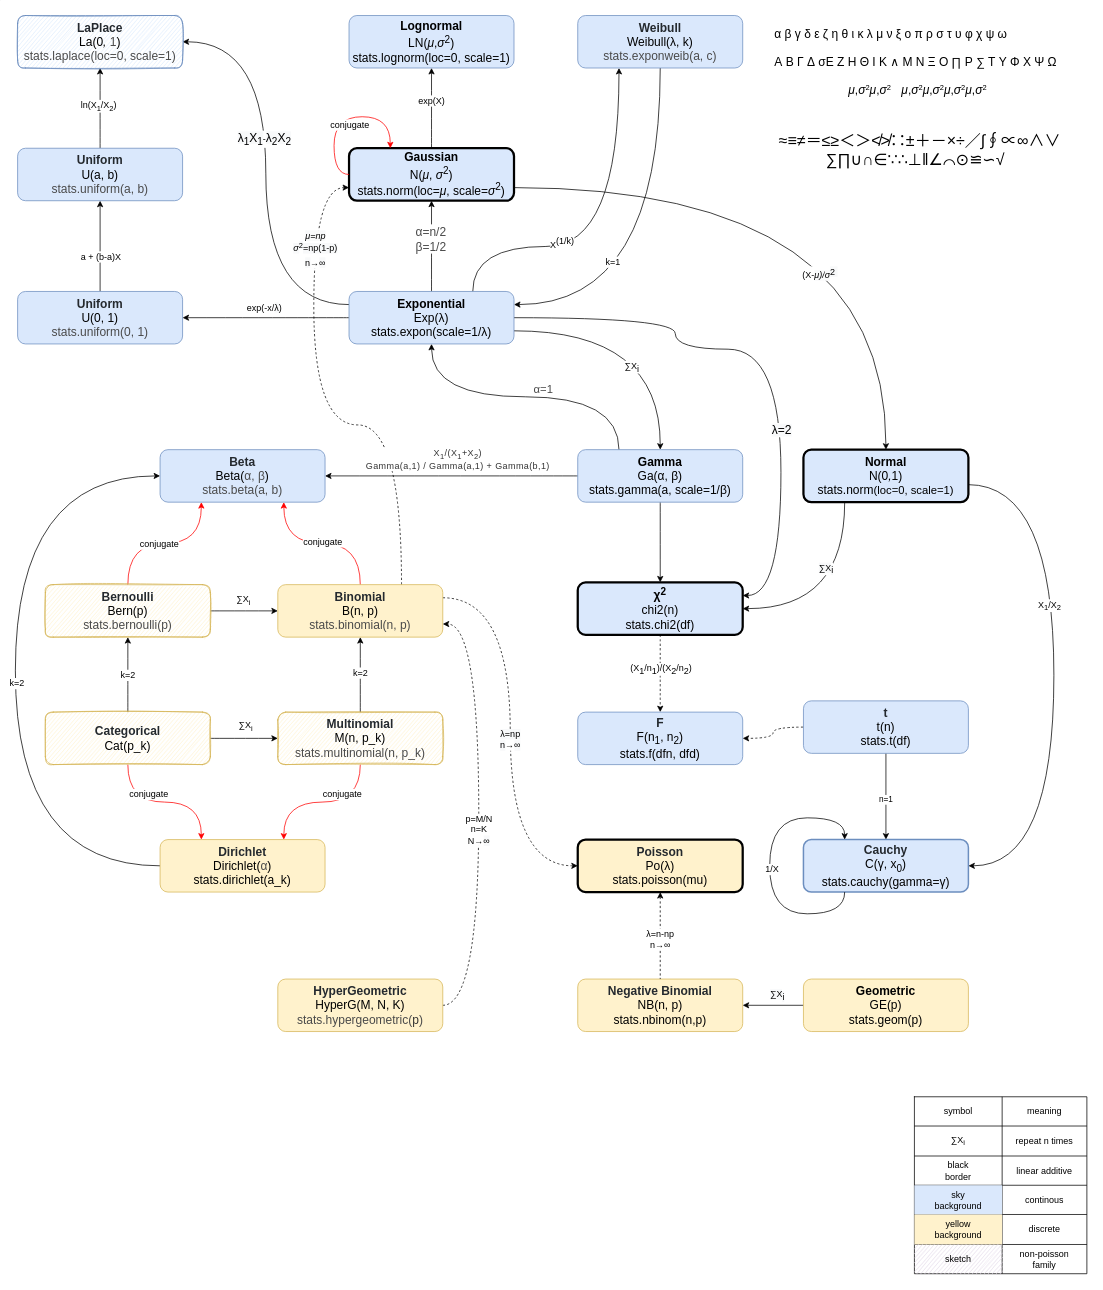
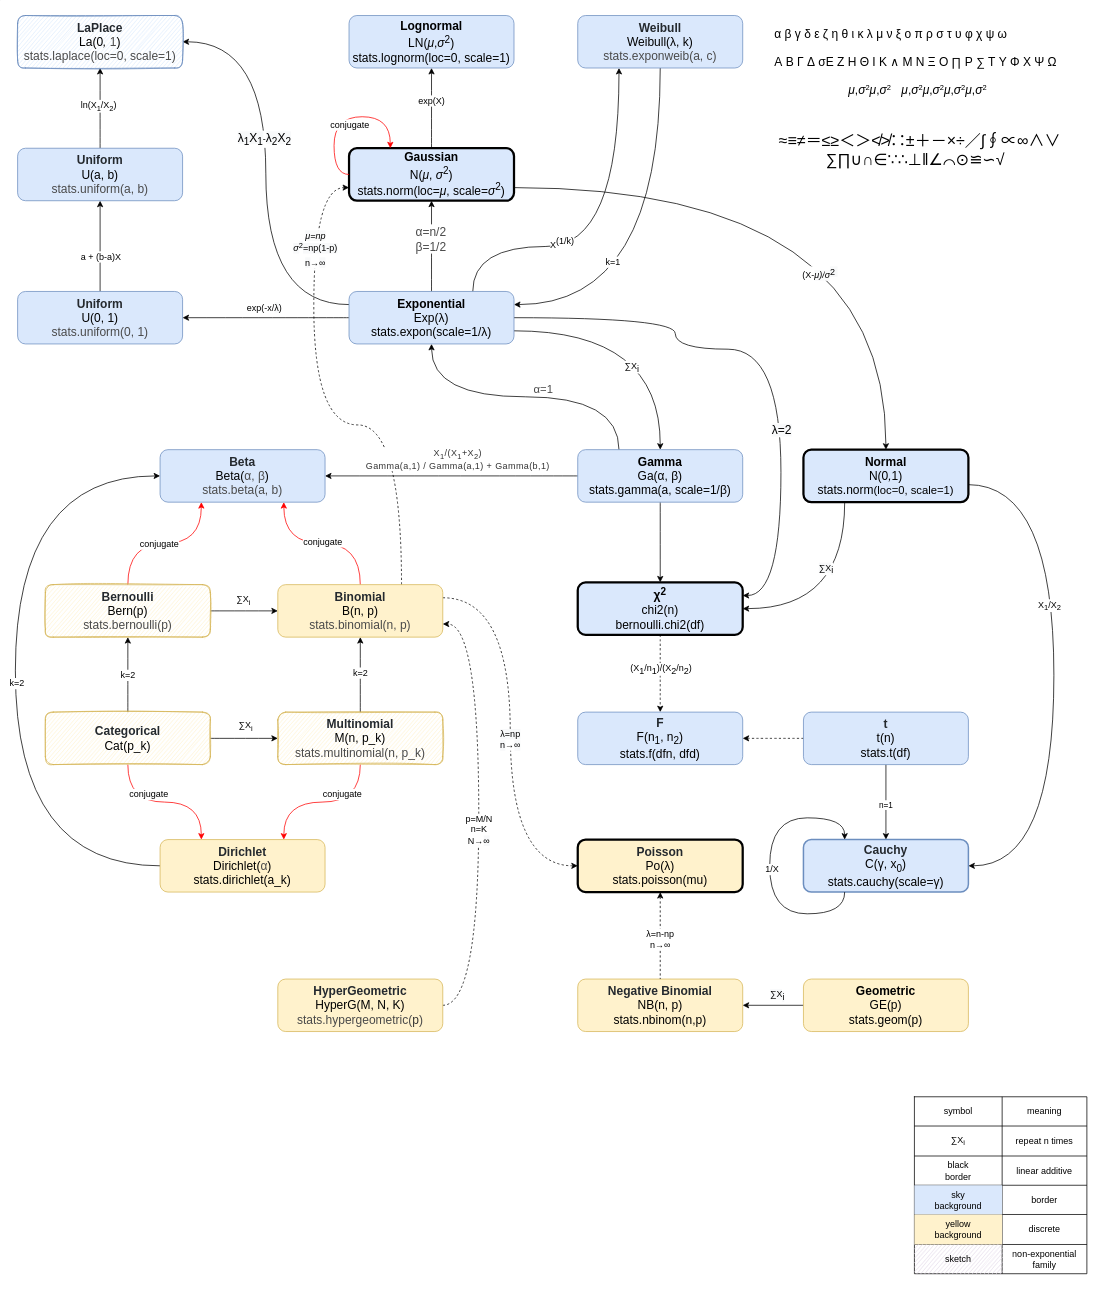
node "χ2 chi2(n) stats.chi2(df)": label "χ2 chi2(n) stats.chi2(df)" -> "χ2 chi2(n) bernoulli.chi2(df)"
node "t t(n) stats.t(df)": moved (886, 727) -> (886, 738)
node "Cauchy C(γ, x0) stats.cauchy(gamma=γ)": label "Cauchy C(γ, x0) stats.cauchy(gamma=γ)" -> "Cauchy C(γ, x0) stats.cauchy(scale=γ)"
node "continous": label "continous" -> "border"
node "non-poisson family": label "non-poisson family" -> "non-exponential family"
